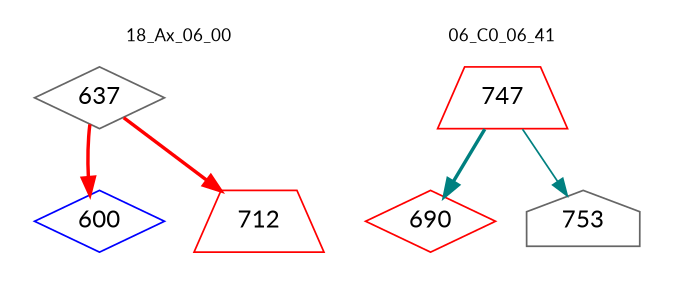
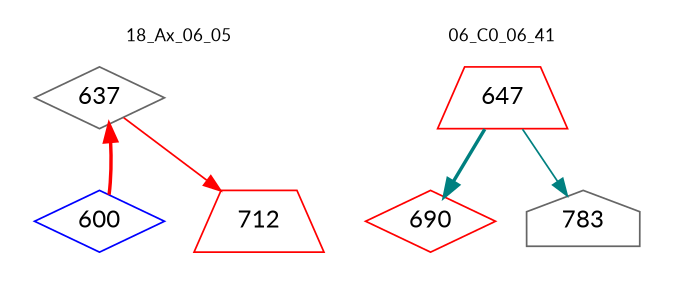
cluster "18_Ax_06_00": label "18_Ax_06_00" -> "18_Ax_06_05"
node "747": label "747" -> "647"
edge "637" -> "712": style bold -> solid
edge "637" -> "600": reversed
node "753": label "753" -> "783"
